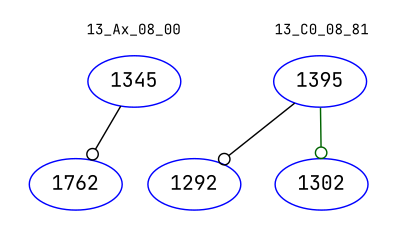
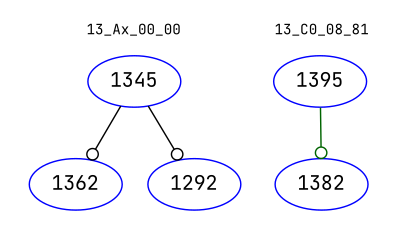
cluster "13_Ax_08_00": label "13_Ax_08_00" -> "13_Ax_00_00"
edge "1395" -> "1292": now "1345" -> "1292"
node "1762": label "1762" -> "1362"
node "1302": label "1302" -> "1382"
